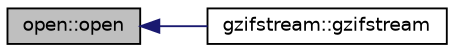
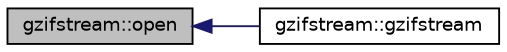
node "open::open": label "open::open" -> "gzifstream::open"
